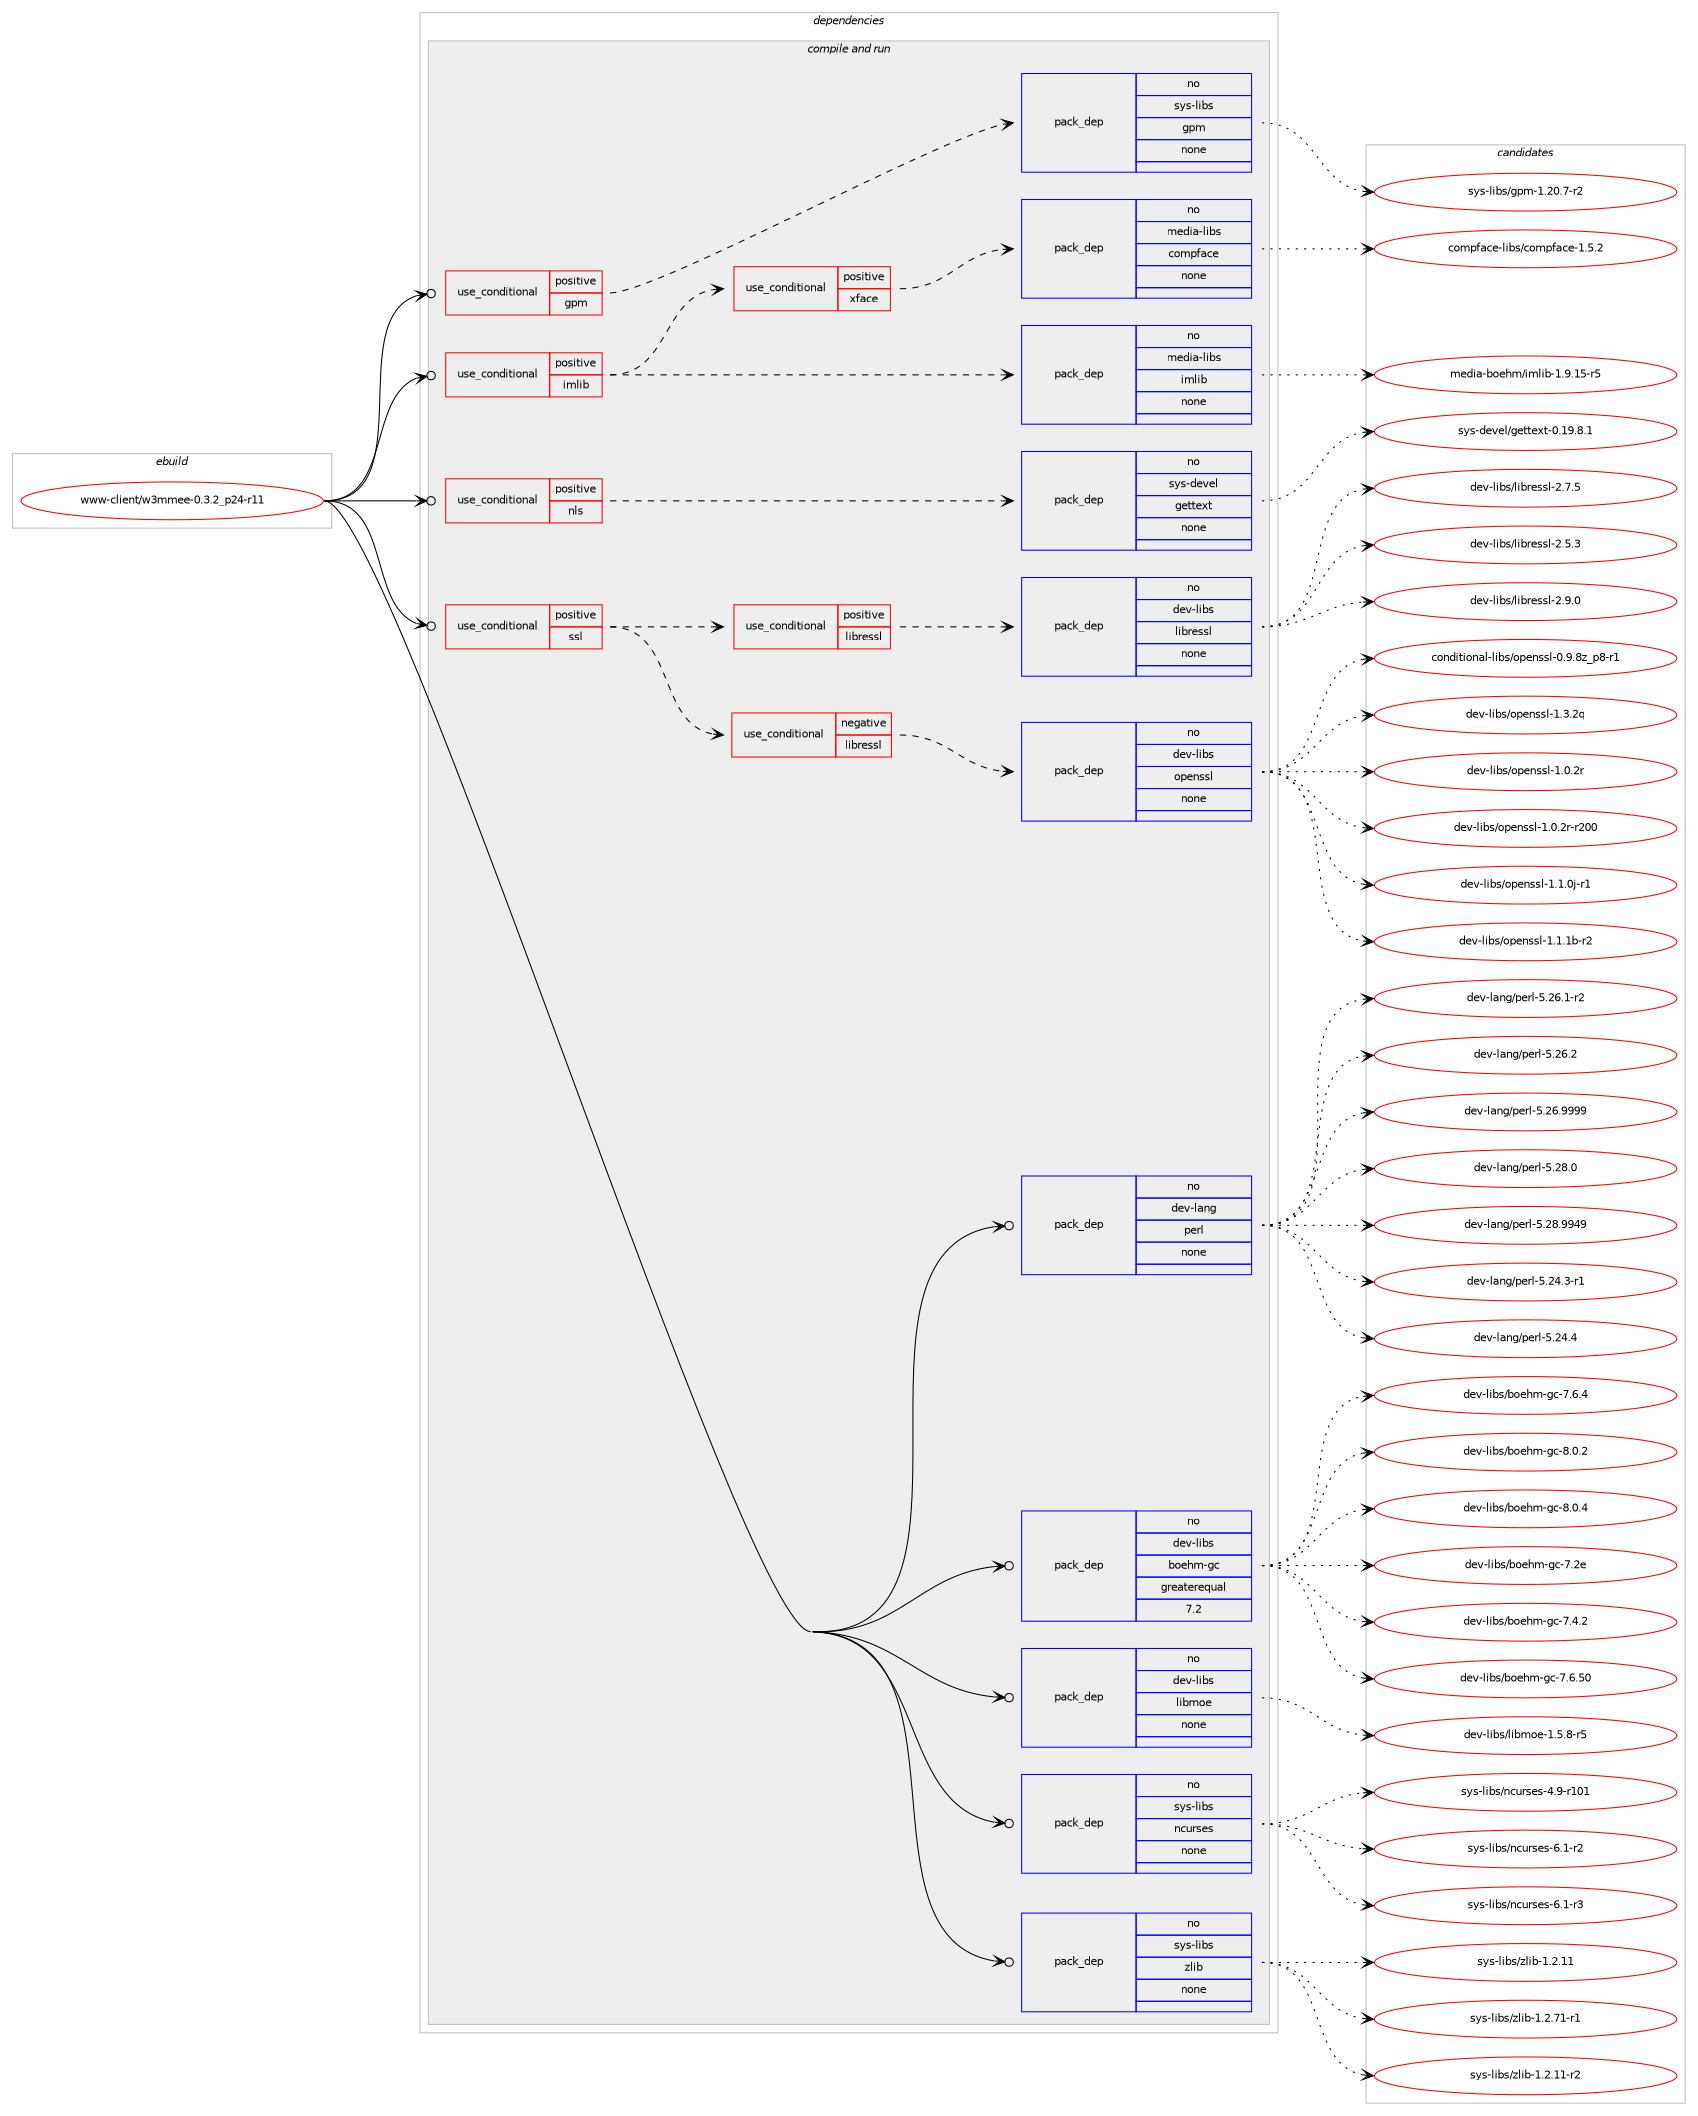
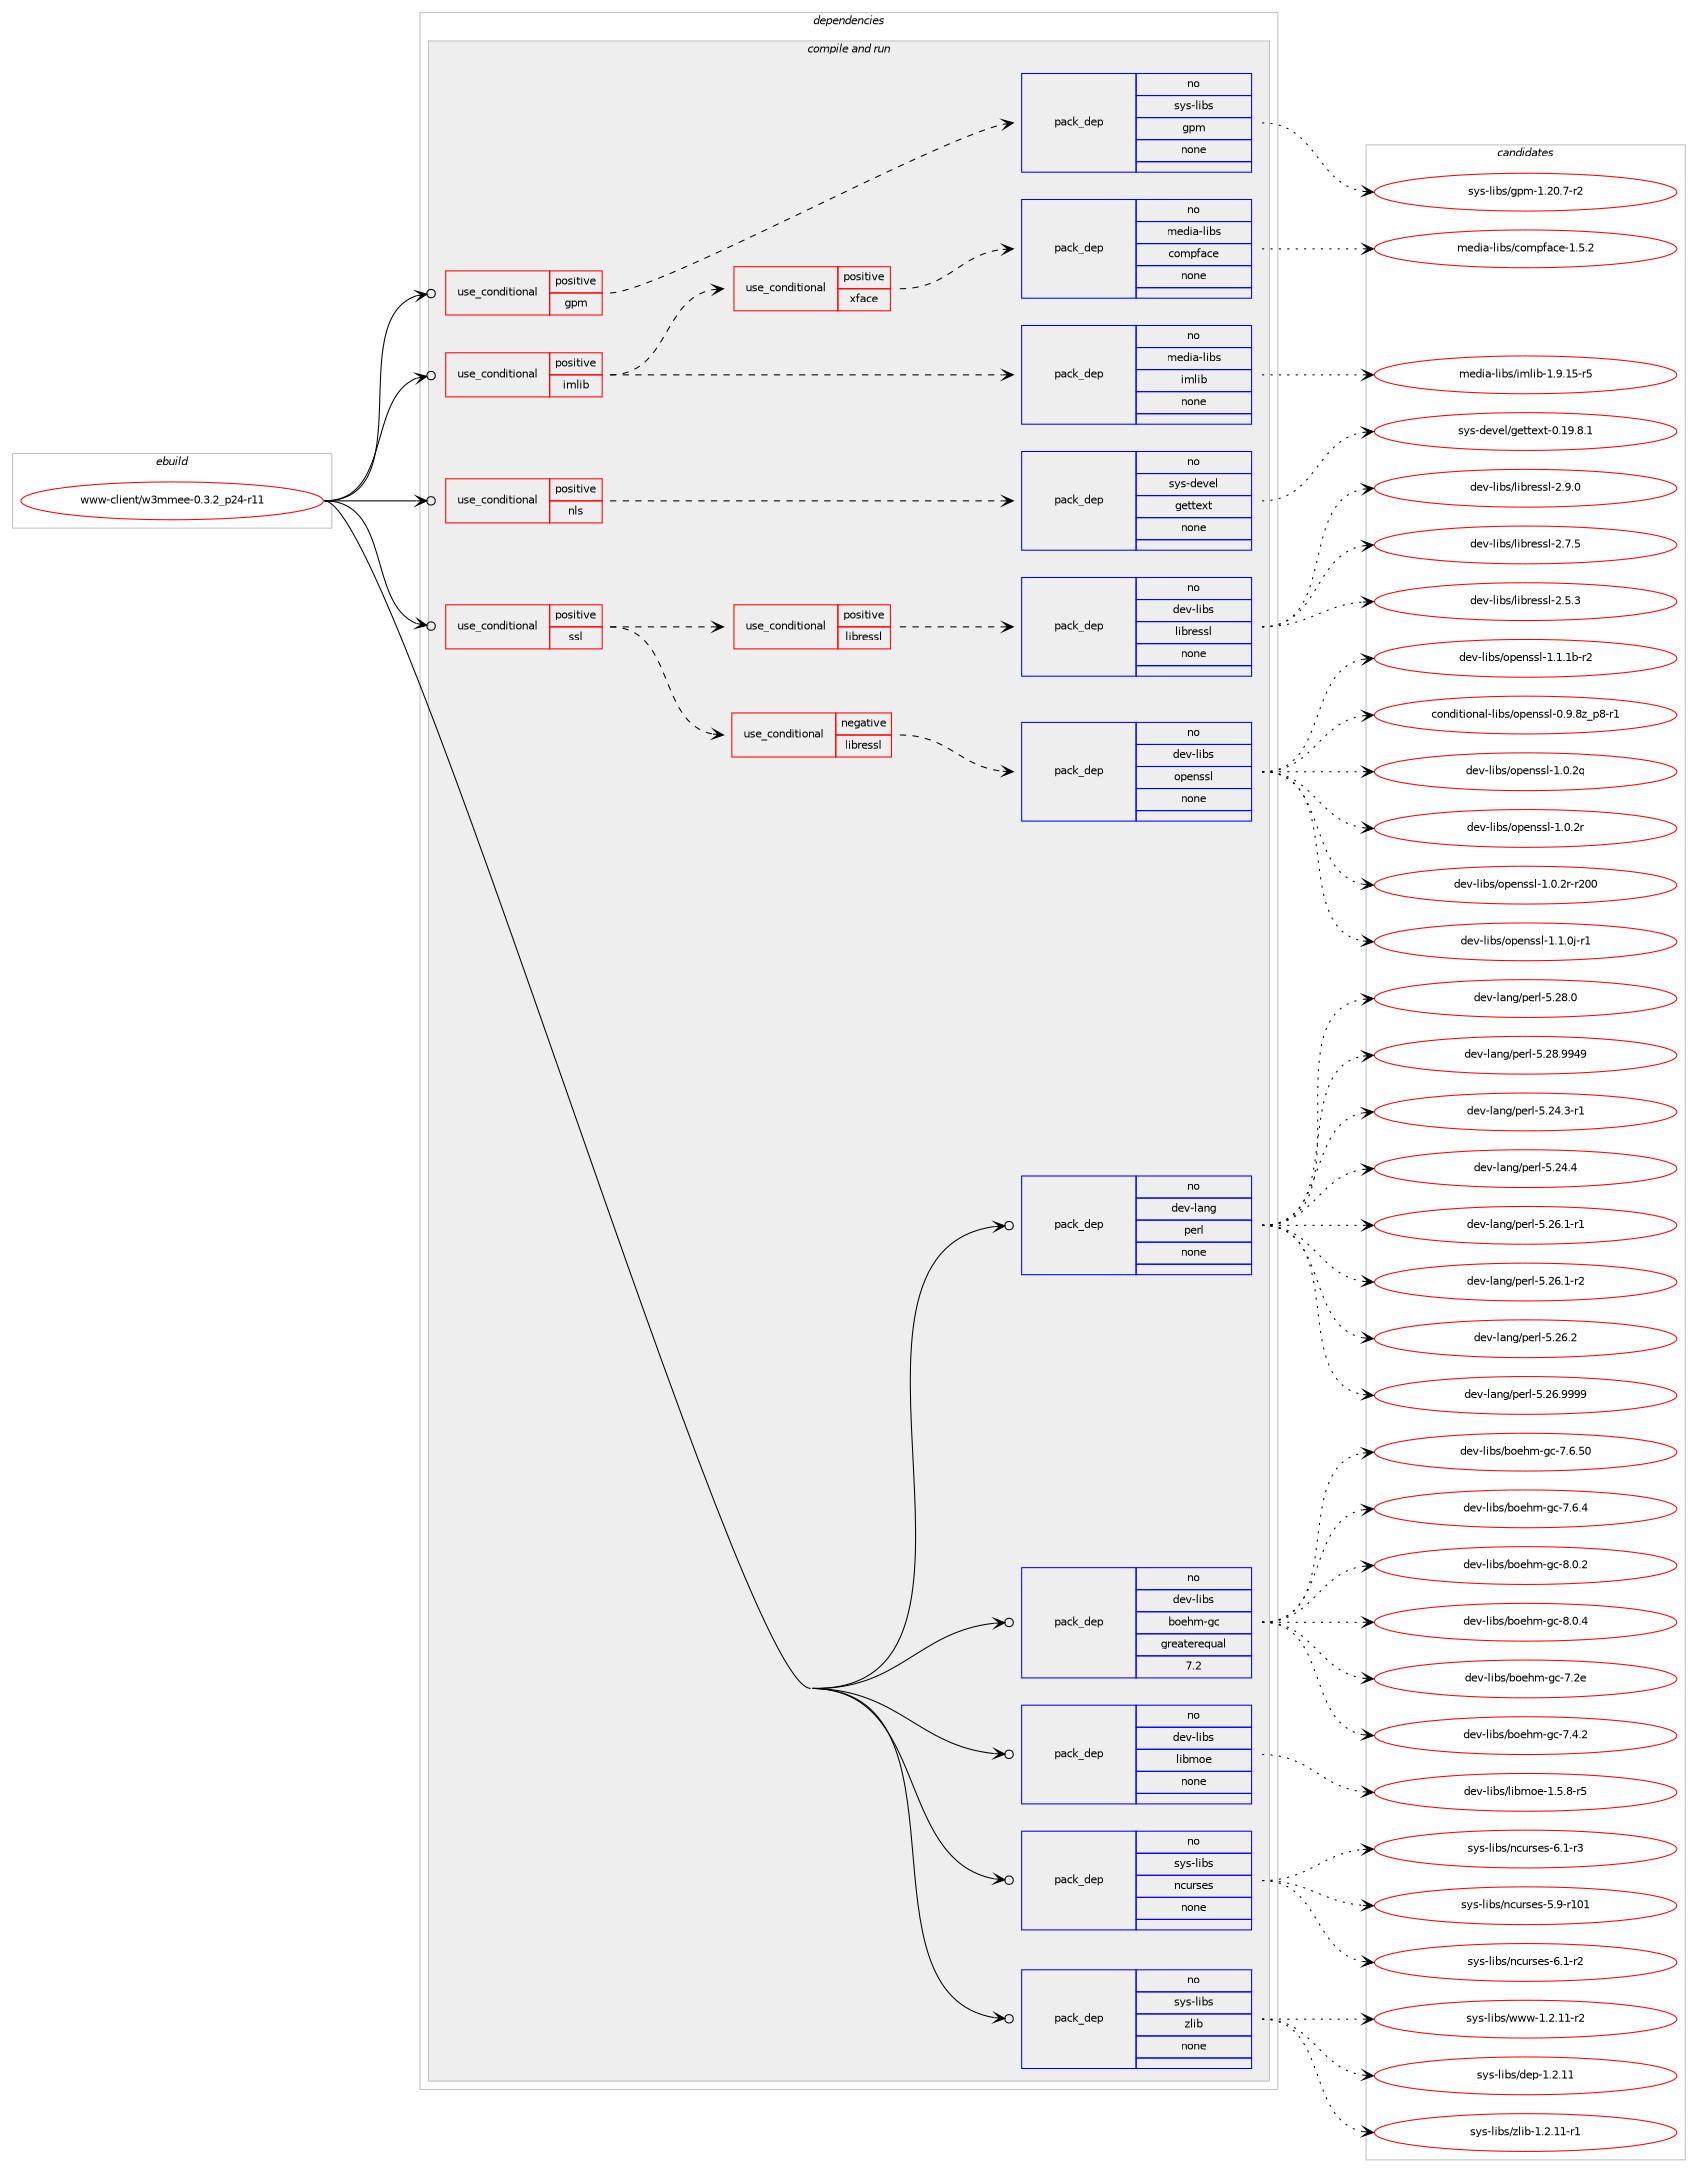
node "compface-libs/compface-1.5.2": label "compface-libs/compface-1.5.2" -> "media-libs/compface-1.5.2"
node "media-boehm/imlib-1.9.15-r5": label "media-boehm/imlib-1.9.15-r5" -> "media-libs/imlib-1.9.15-r5"
node "dev-libs/openssl-1.3.2q": label "dev-libs/openssl-1.3.2q" -> "dev-libs/openssl-1.0.2q"
node "dev-lang/perl-5.26.1-r1": added
node "sys-libs/ncurses-4.9-r101": label "sys-libs/ncurses-4.9-r101" -> "sys-libs/ncurses-5.9-r101"
node "sys-libs/zlib-1.2.11": label "sys-libs/zlib-1.2.11" -> "sys-libs/dep-1.2.11"
node "sys-libs/zlib-1.2.71-r1": label "sys-libs/zlib-1.2.71-r1" -> "sys-libs/zlib-1.2.11-r1"
node "sys-libs/zlib-1.2.11-r2": label "sys-libs/zlib-1.2.11-r2" -> "sys-libs/www-1.2.11-r2"
